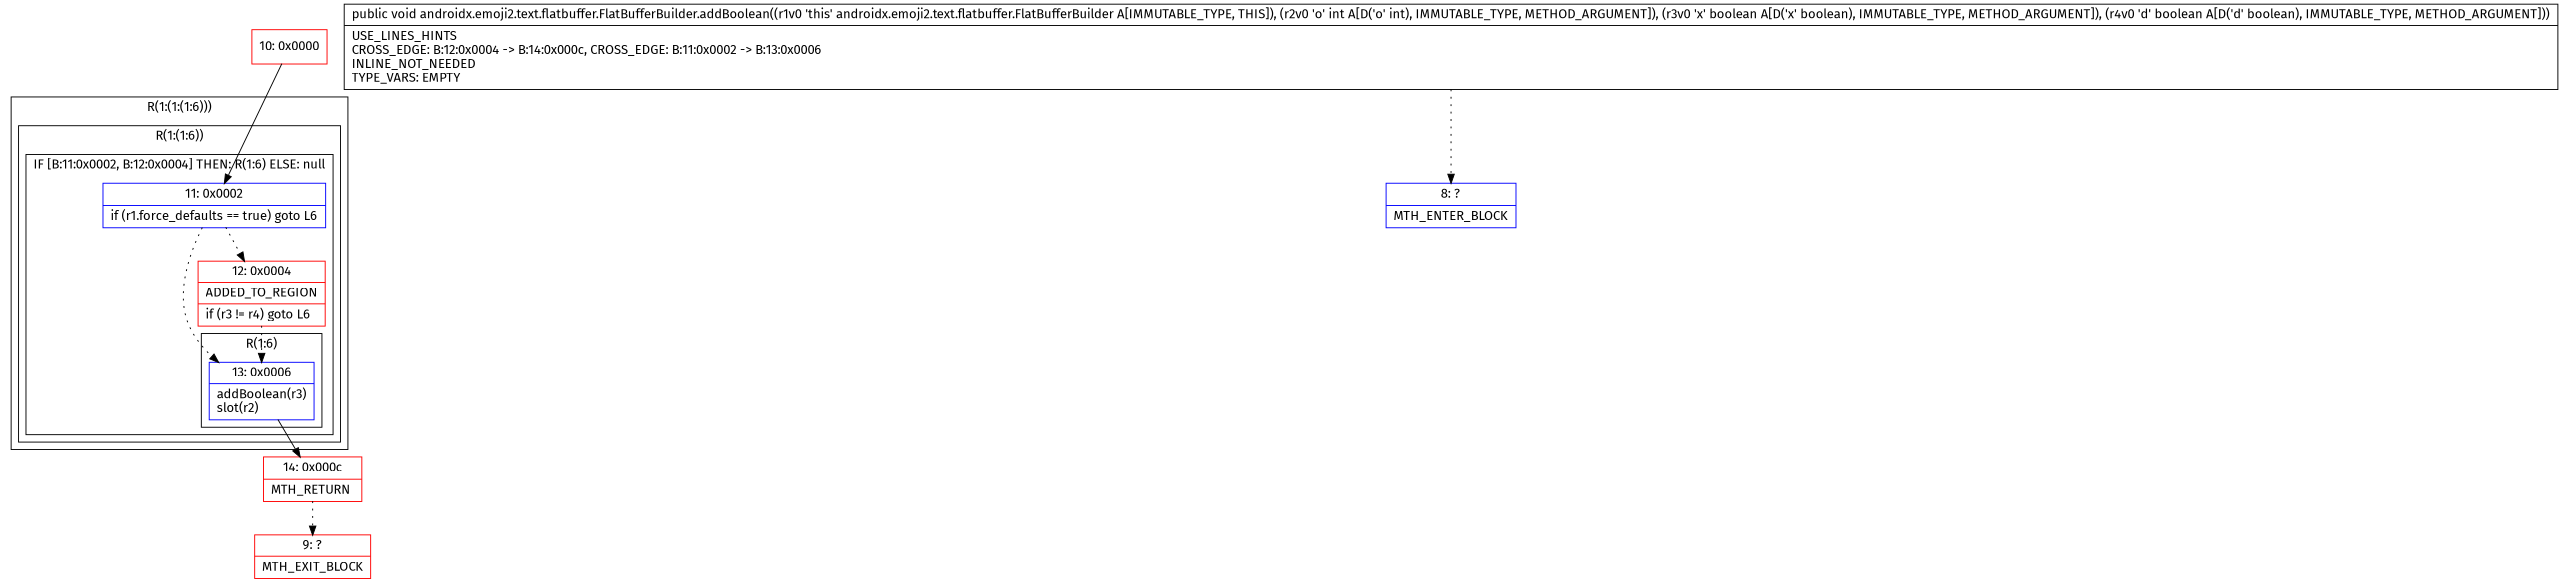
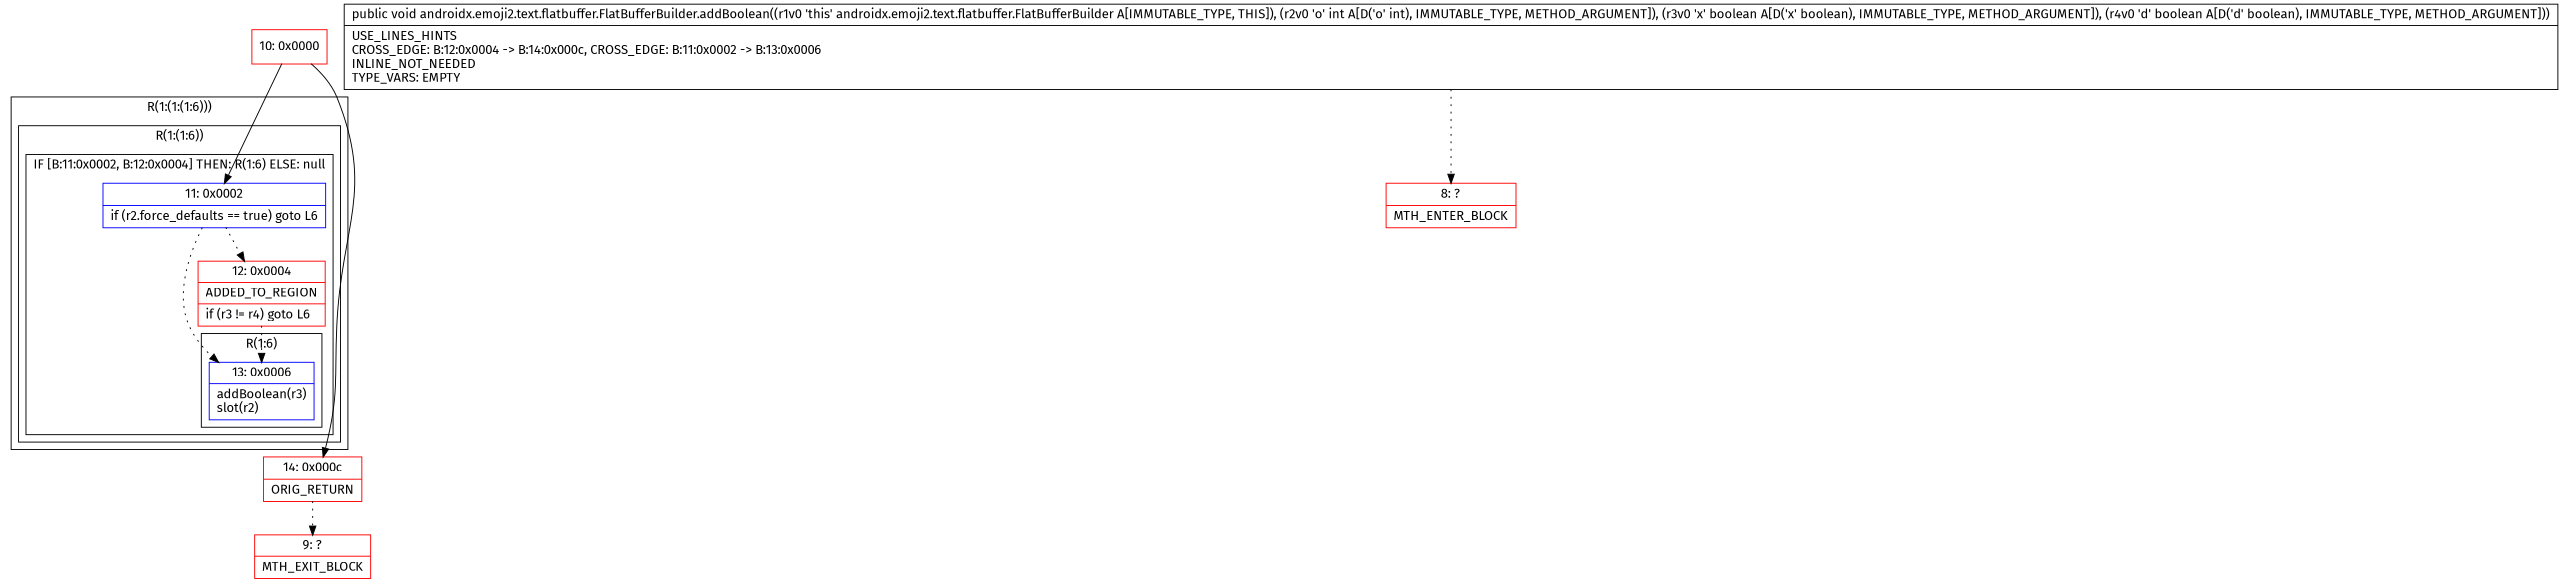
node "8: ?": color blue -> red
node "11: 0x0002": text "if (r1.force_defaults == true) goto L6" -> "if (r2.force_defaults == true) goto L6"
edge "13: 0x0006" -> "14: 0x000c": now "10: 0x0000" -> "14: 0x000c"
node "14: 0x000c": text "MTH_RETURN" -> "ORIG_RETURN"
